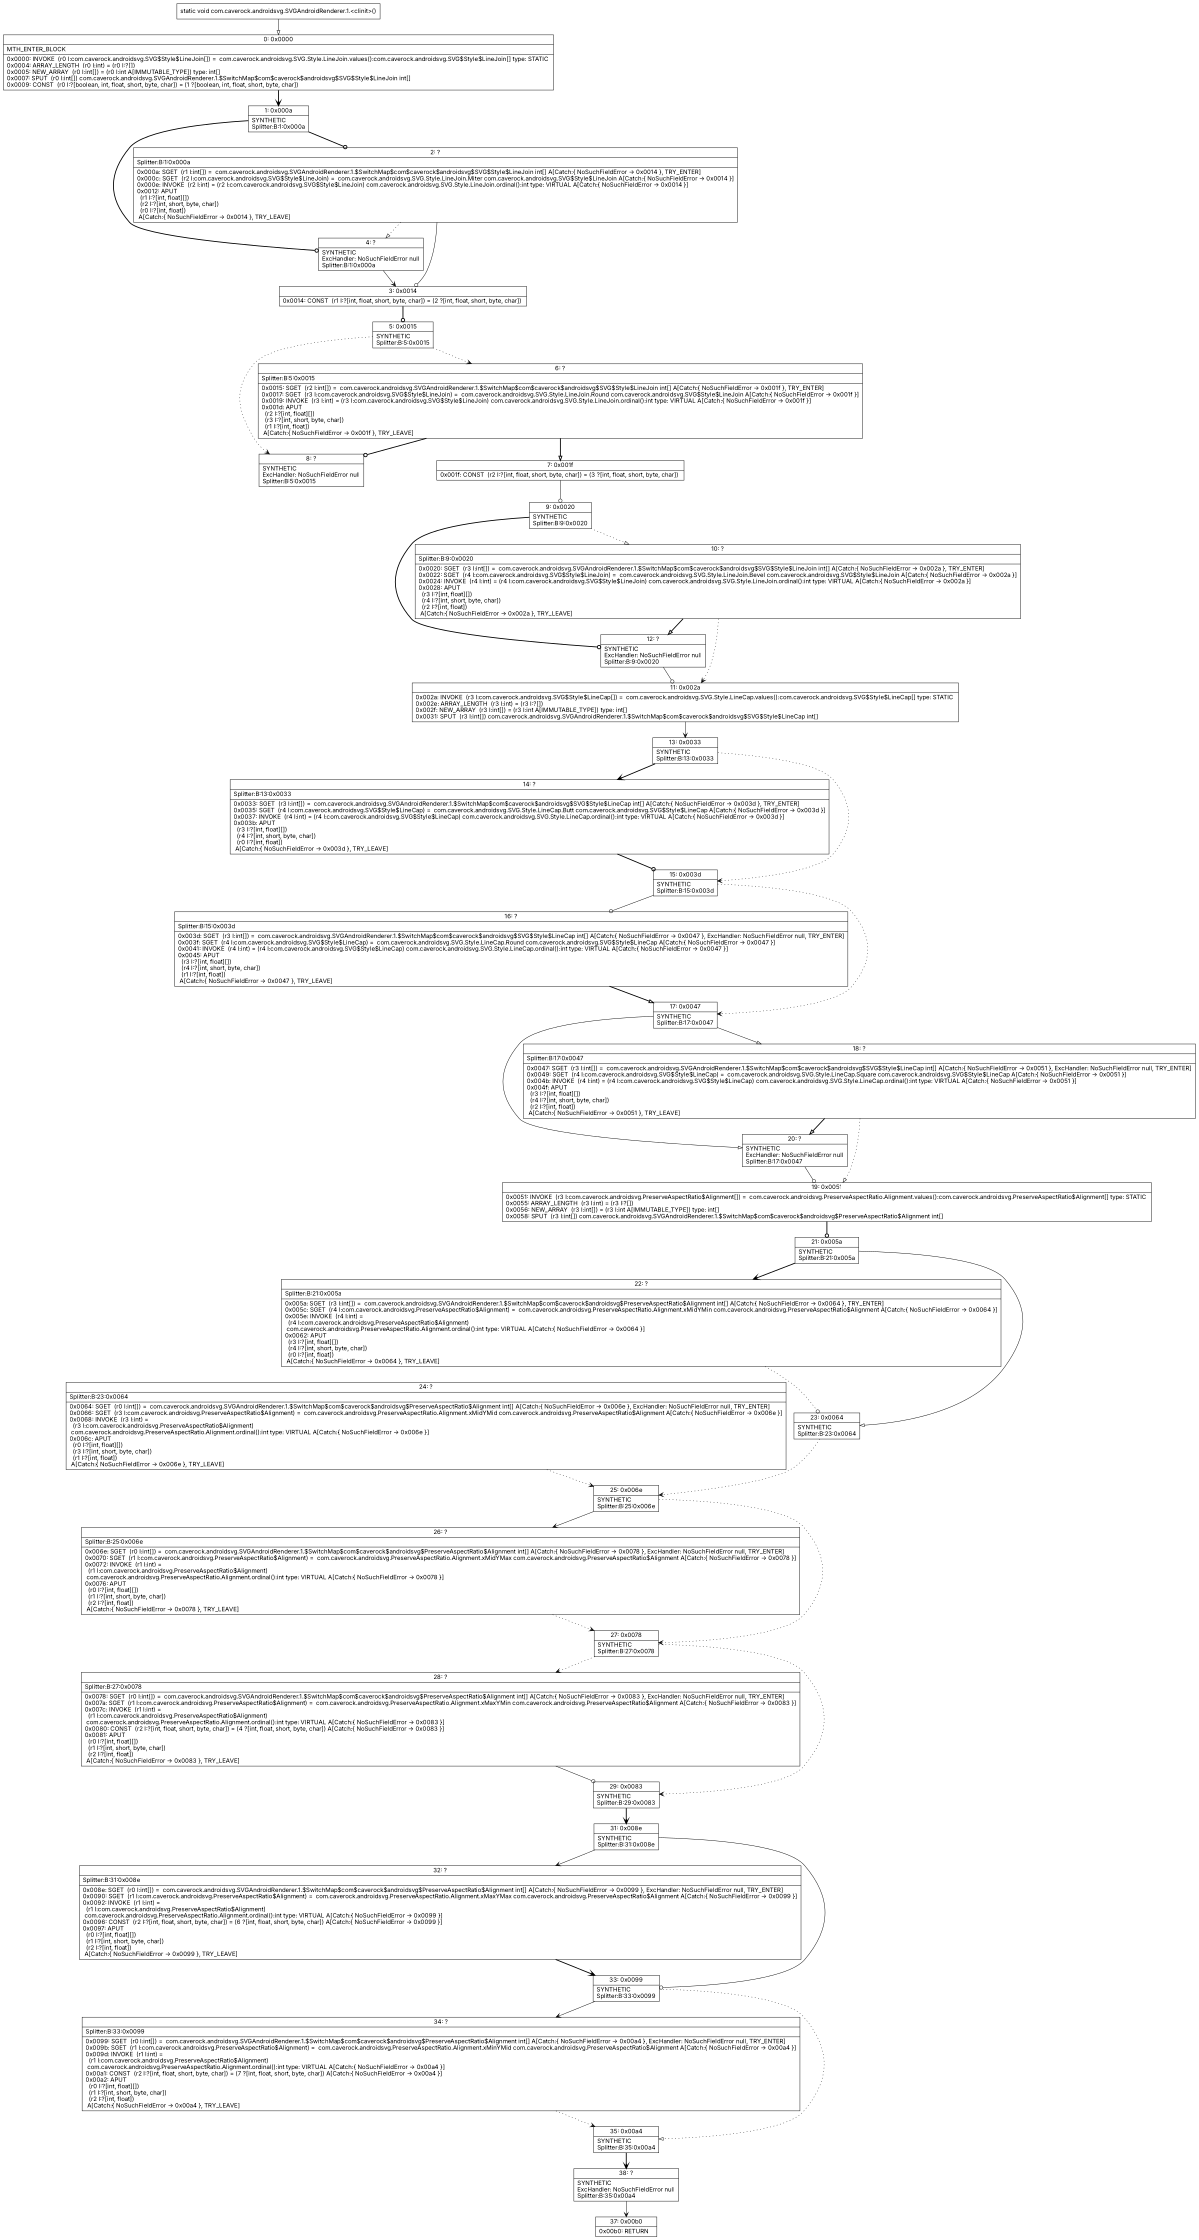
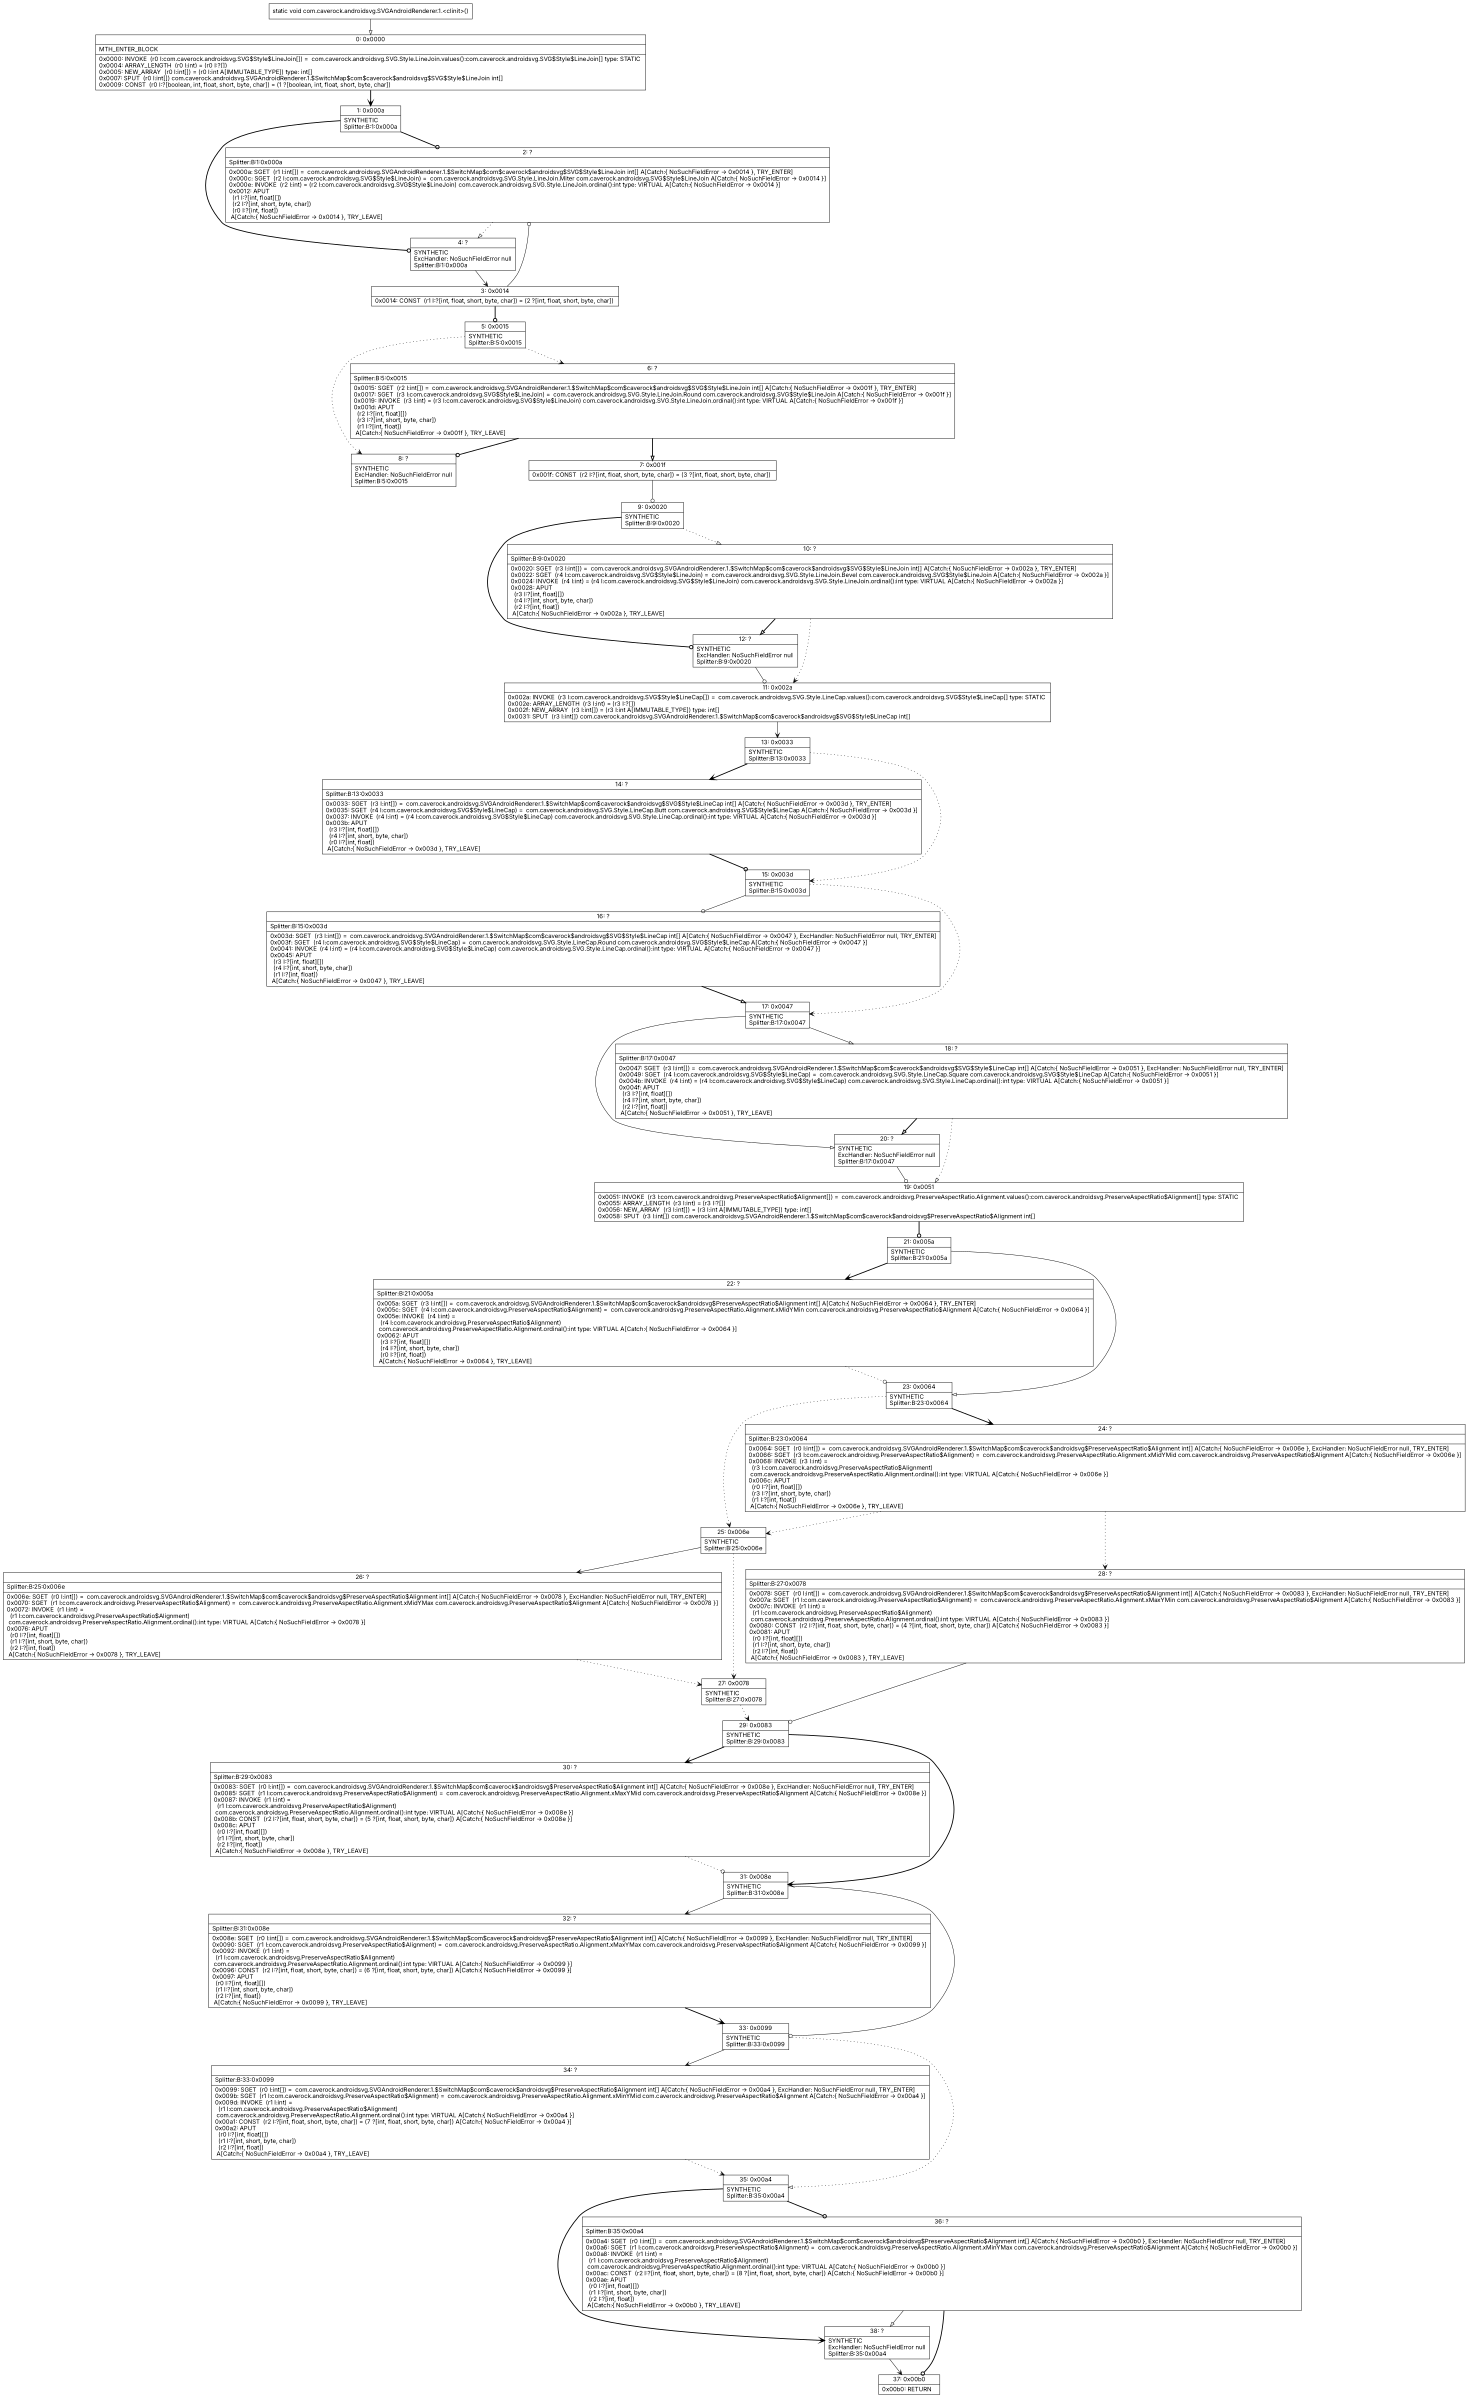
edge "2: ?" -> "3: 0x0014": reversed
edge "23: 0x0064" -> "24: ?": added
edge "27: 0x0078" -> "28: ?": now "24: ?" -> "28: ?"
node "30: ?": added
node "36: ?": added
